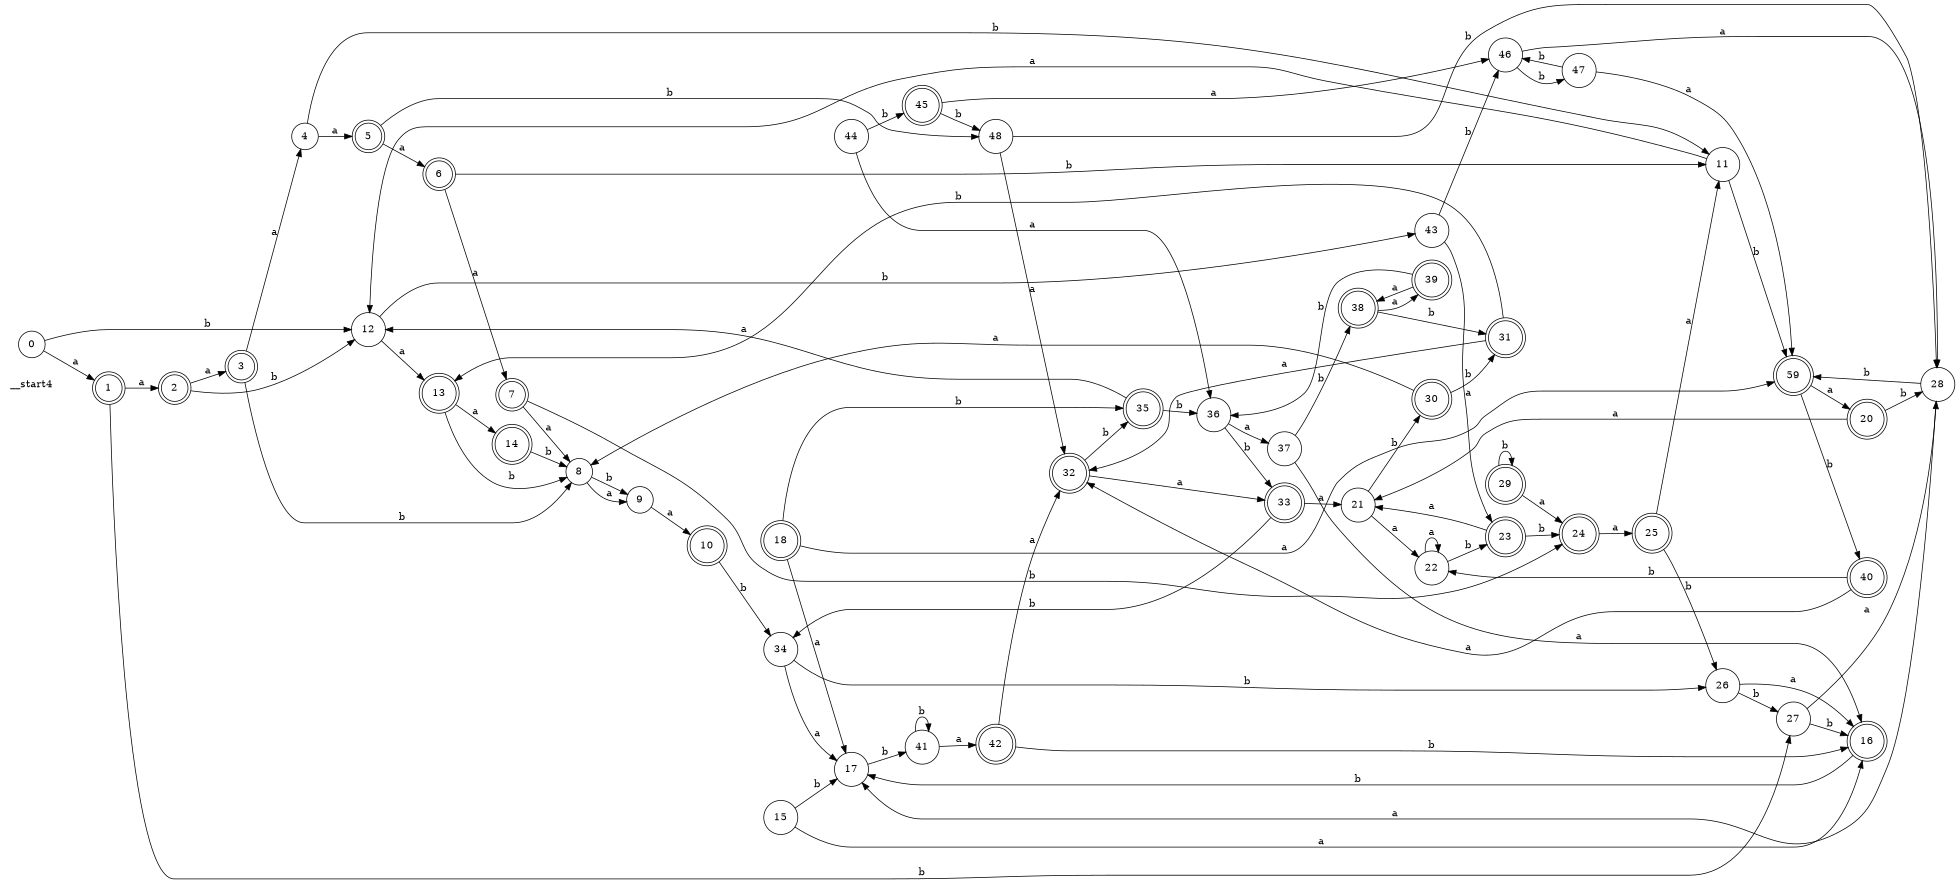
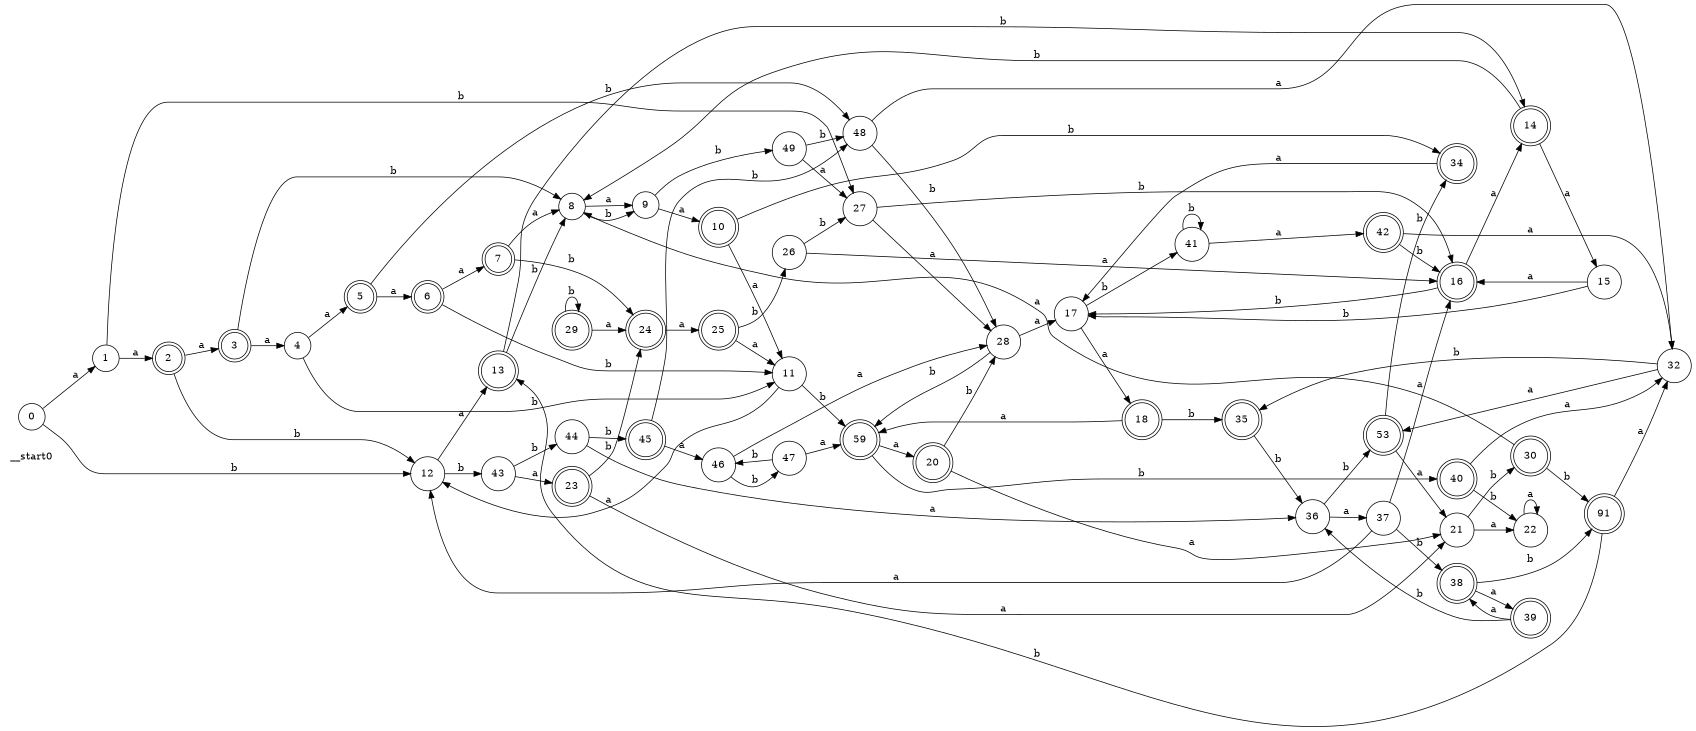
edge "43" -> "46": now "43" -> "44"
node "49": added
edge "14" -> "15": added, label "a"
edge "16" -> "14": added, label "a"
edge "10" -> "11": added, label "a"
node "31": label "31" -> "91"
edge "35" -> "12": now "37" -> "12"
node "__start4": label "__start4" -> "__start0"
node "1": shape doublecircle -> circle
edge "13" -> "14": label "a" -> "b"
node "32": shape doublecircle -> circle
node "33": label "33" -> "53"
edge "22" -> "23": removed, label "b"
node "34": shape circle -> doublecircle
edge "18" -> "17": reversed
edge "34" -> "26": removed, label "b"
